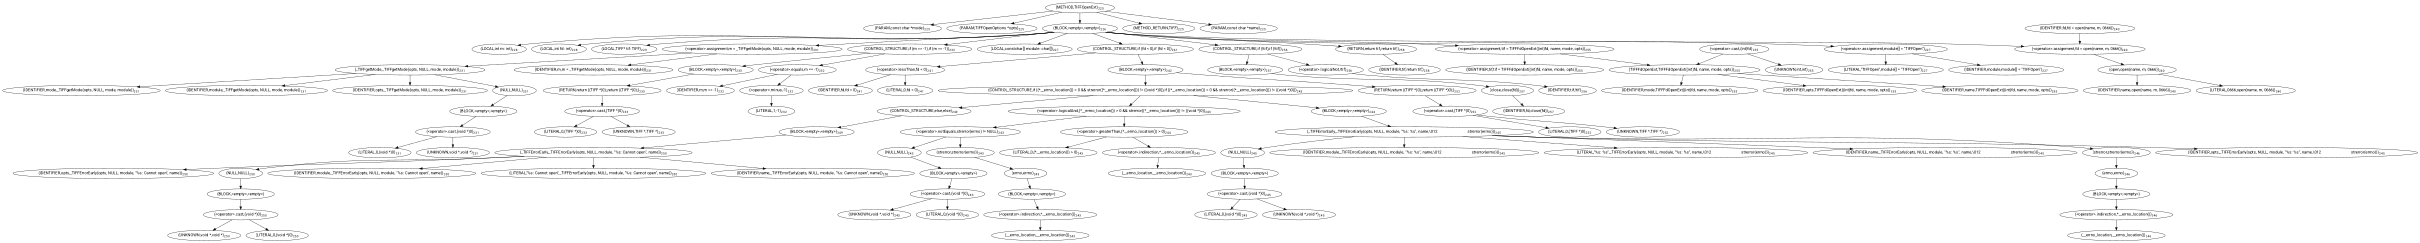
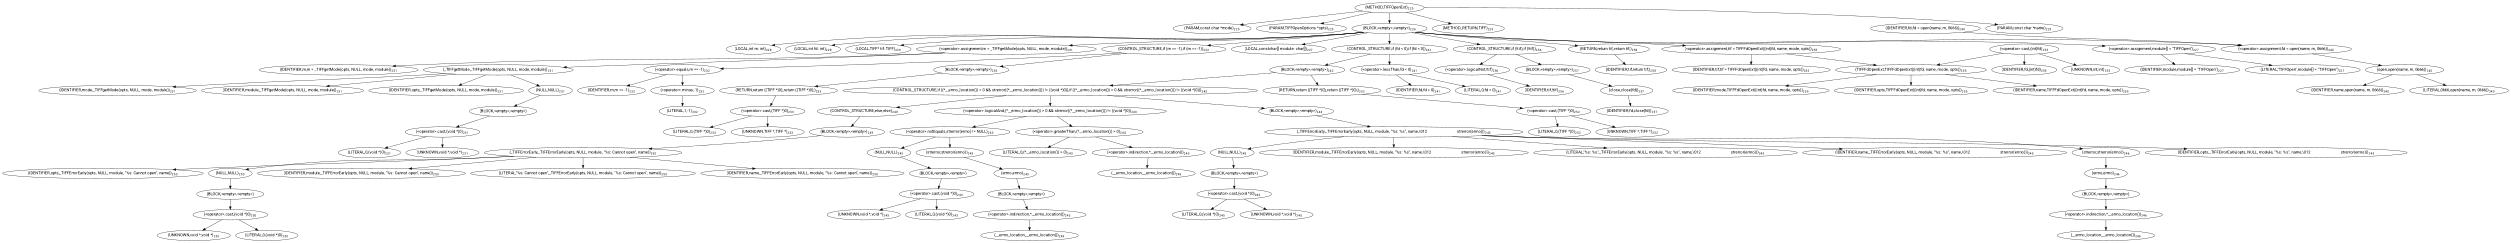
node "(IDENTIFIER,fd,(int)fd)": added
